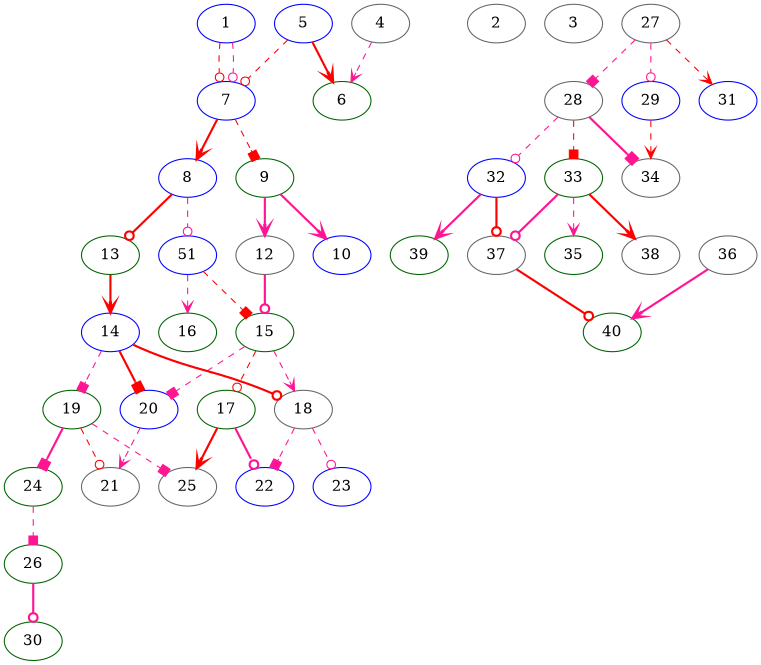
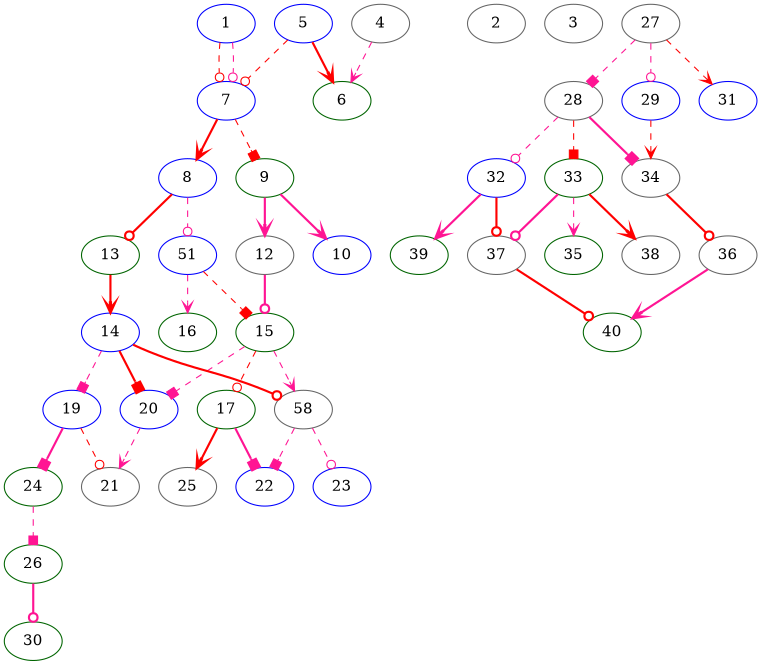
edge "34" -> "36": added
node "19": color darkgreen -> blue
node "18": label "18" -> "58"
edge "17" -> "22": arrowhead odot -> box
edge "19" -> "25": removed
